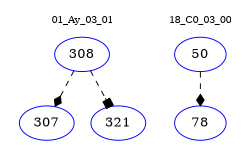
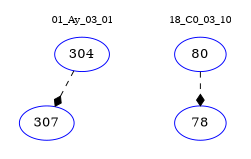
cluster "18_C0_03_00": label "18_C0_03_00" -> "18_C0_03_10"
node "308": label "308" -> "304"
node "50": label "50" -> "80"
node "321": removed
